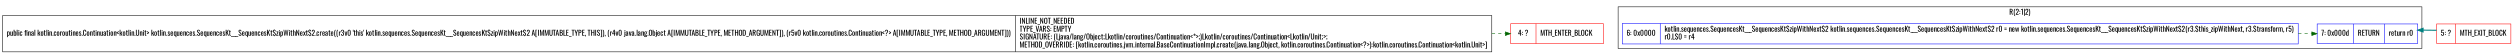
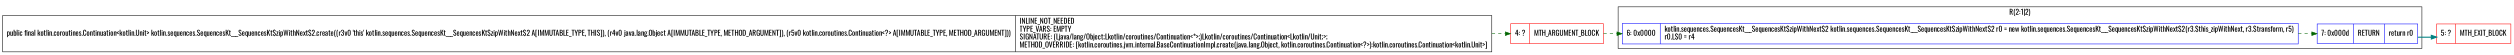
edge "5: ?" -> "7: 0x000d": reversed
node "4: ?": text "MTH_ENTER_BLOCK" -> "MTH_ARGUMENT_BLOCK"
edge "4: ?" -> "6: 0x0000": added
